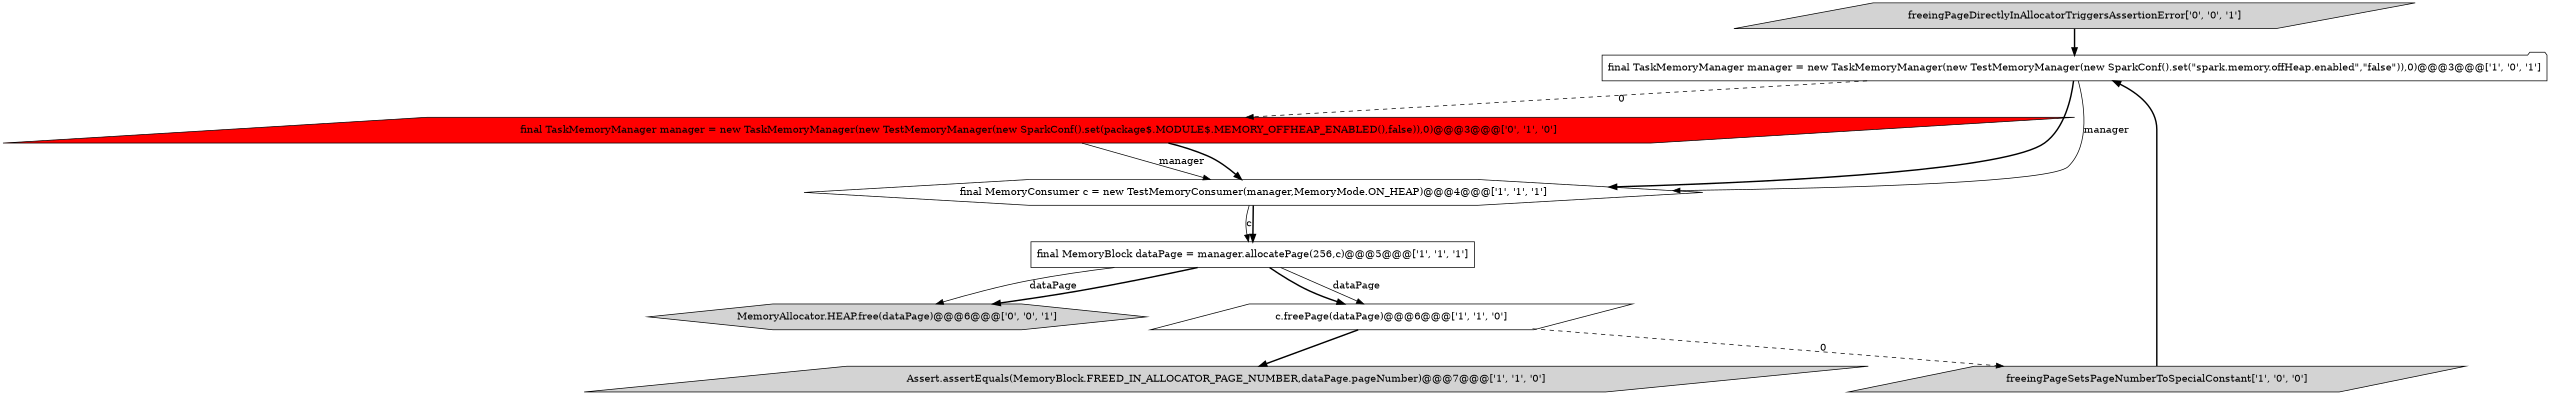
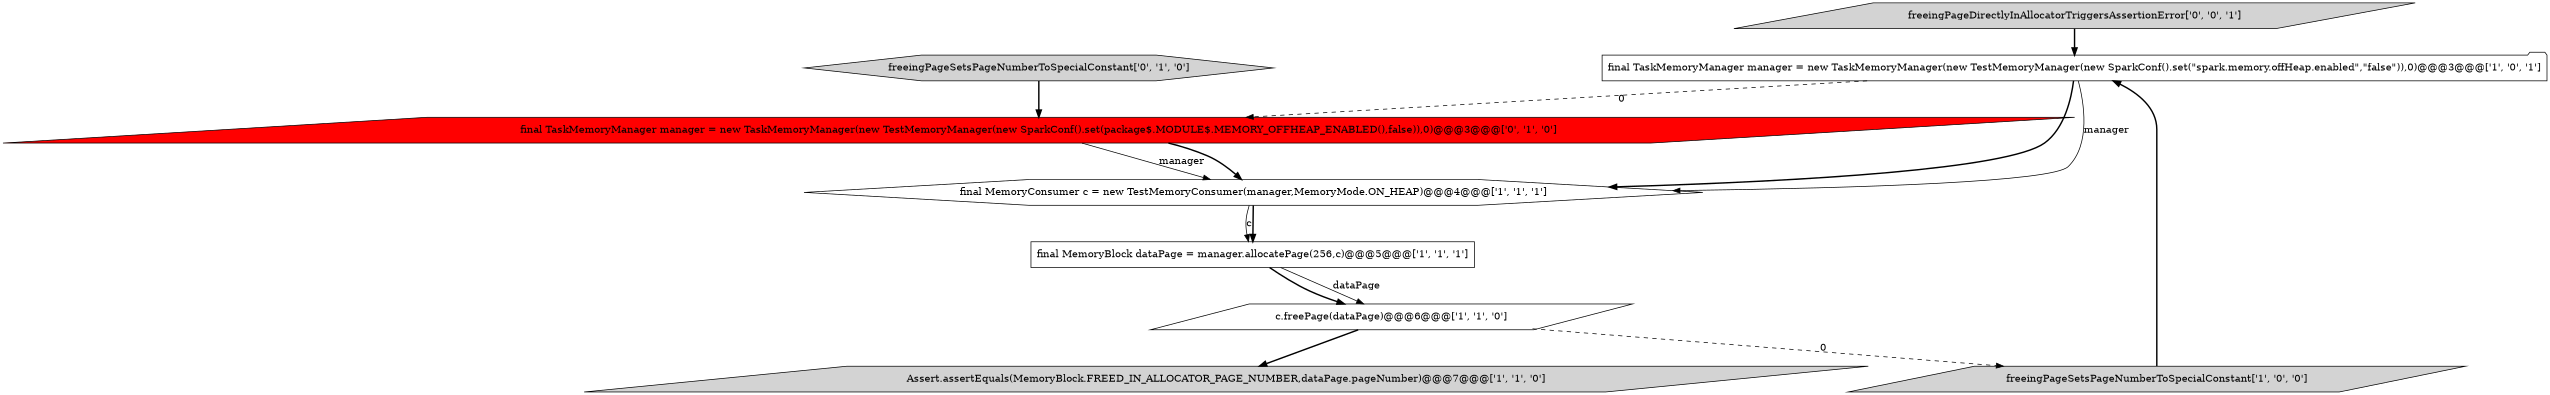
node "freeingPageSetsPageNumberToSpecialConstant['0', '1', '0']": added
node "MemoryAllocator.HEAP.free(dataPage)@@@6@@@['0', '0', '1']": removed
